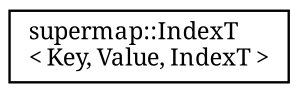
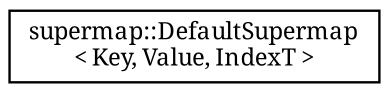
node "supermap::IndexT < Key, Value, IndexT >": label "supermap::IndexT < Key, Value, IndexT >" -> "supermap::DefaultSupermap < Key, Value, IndexT >"
